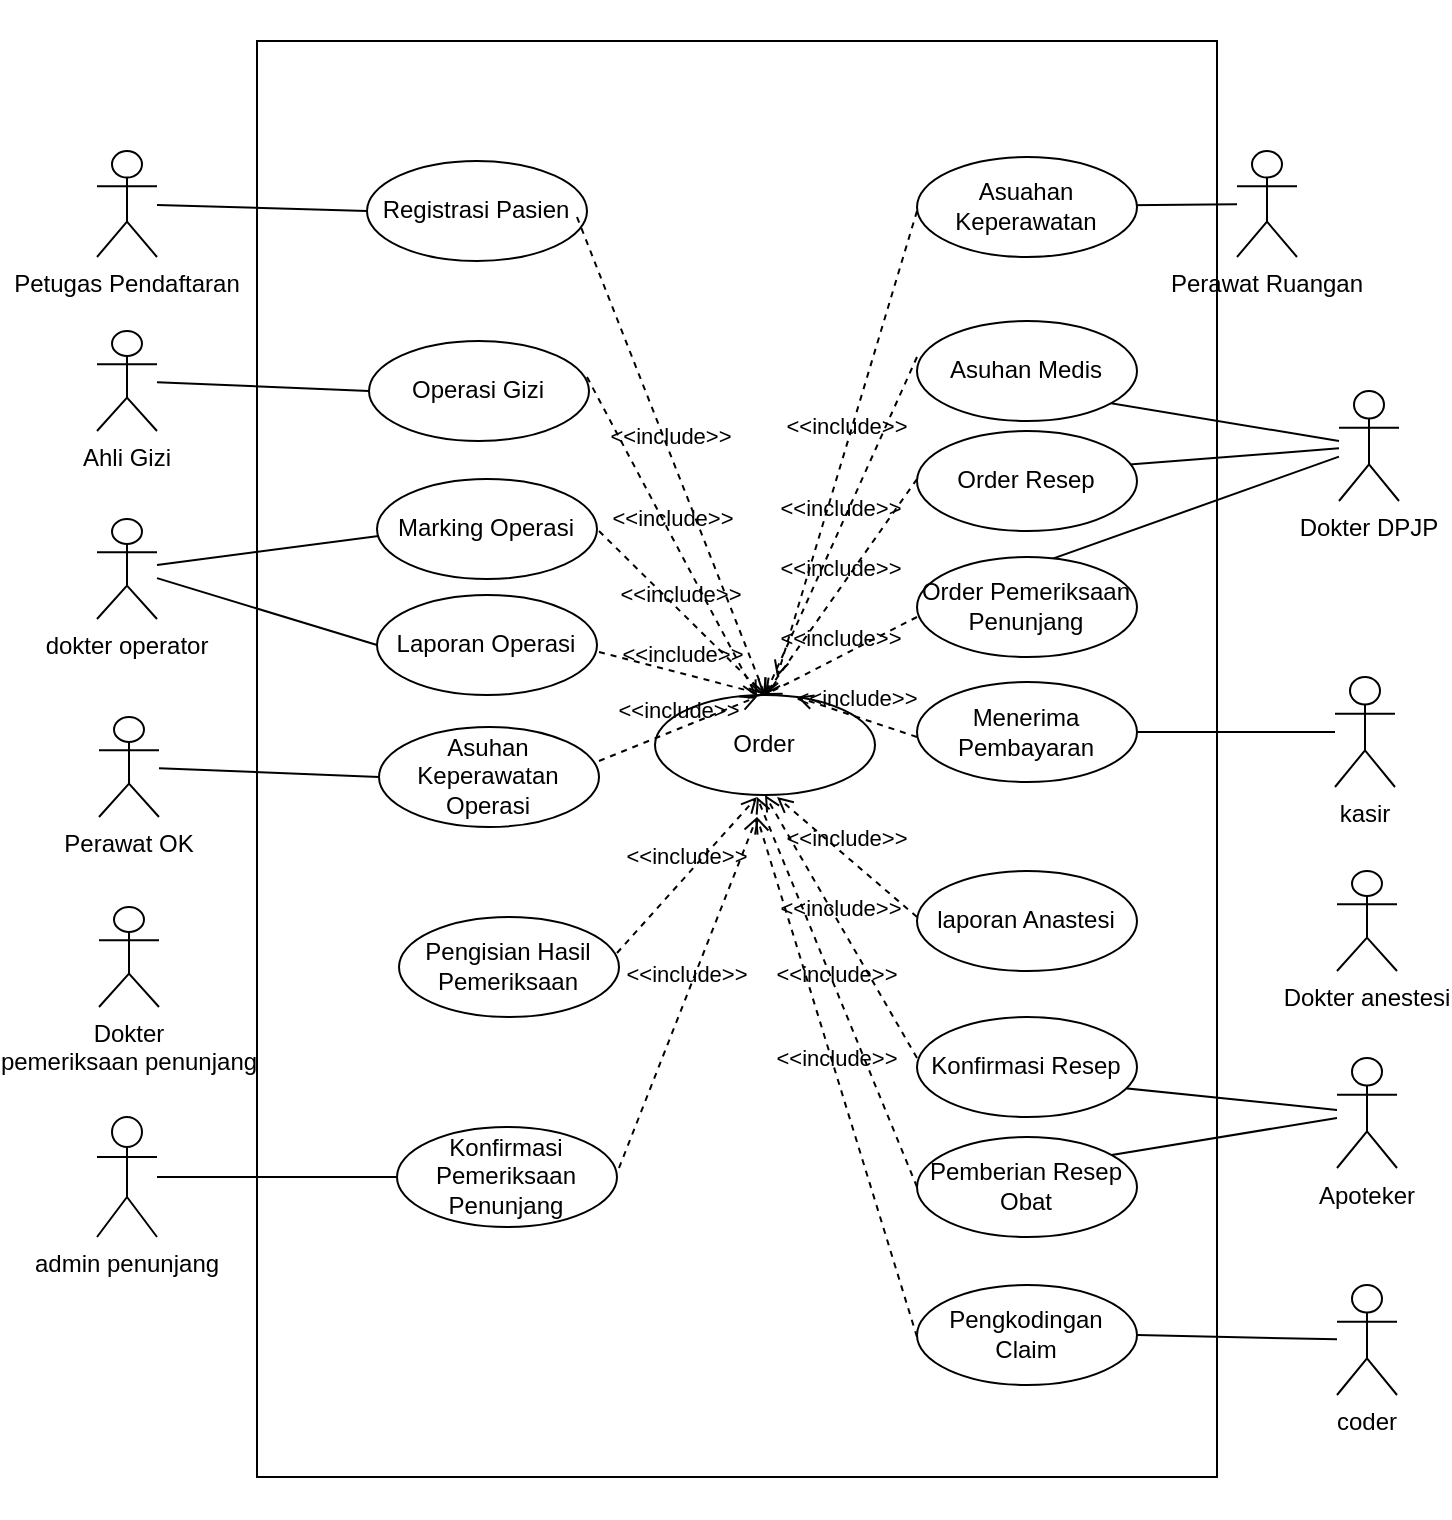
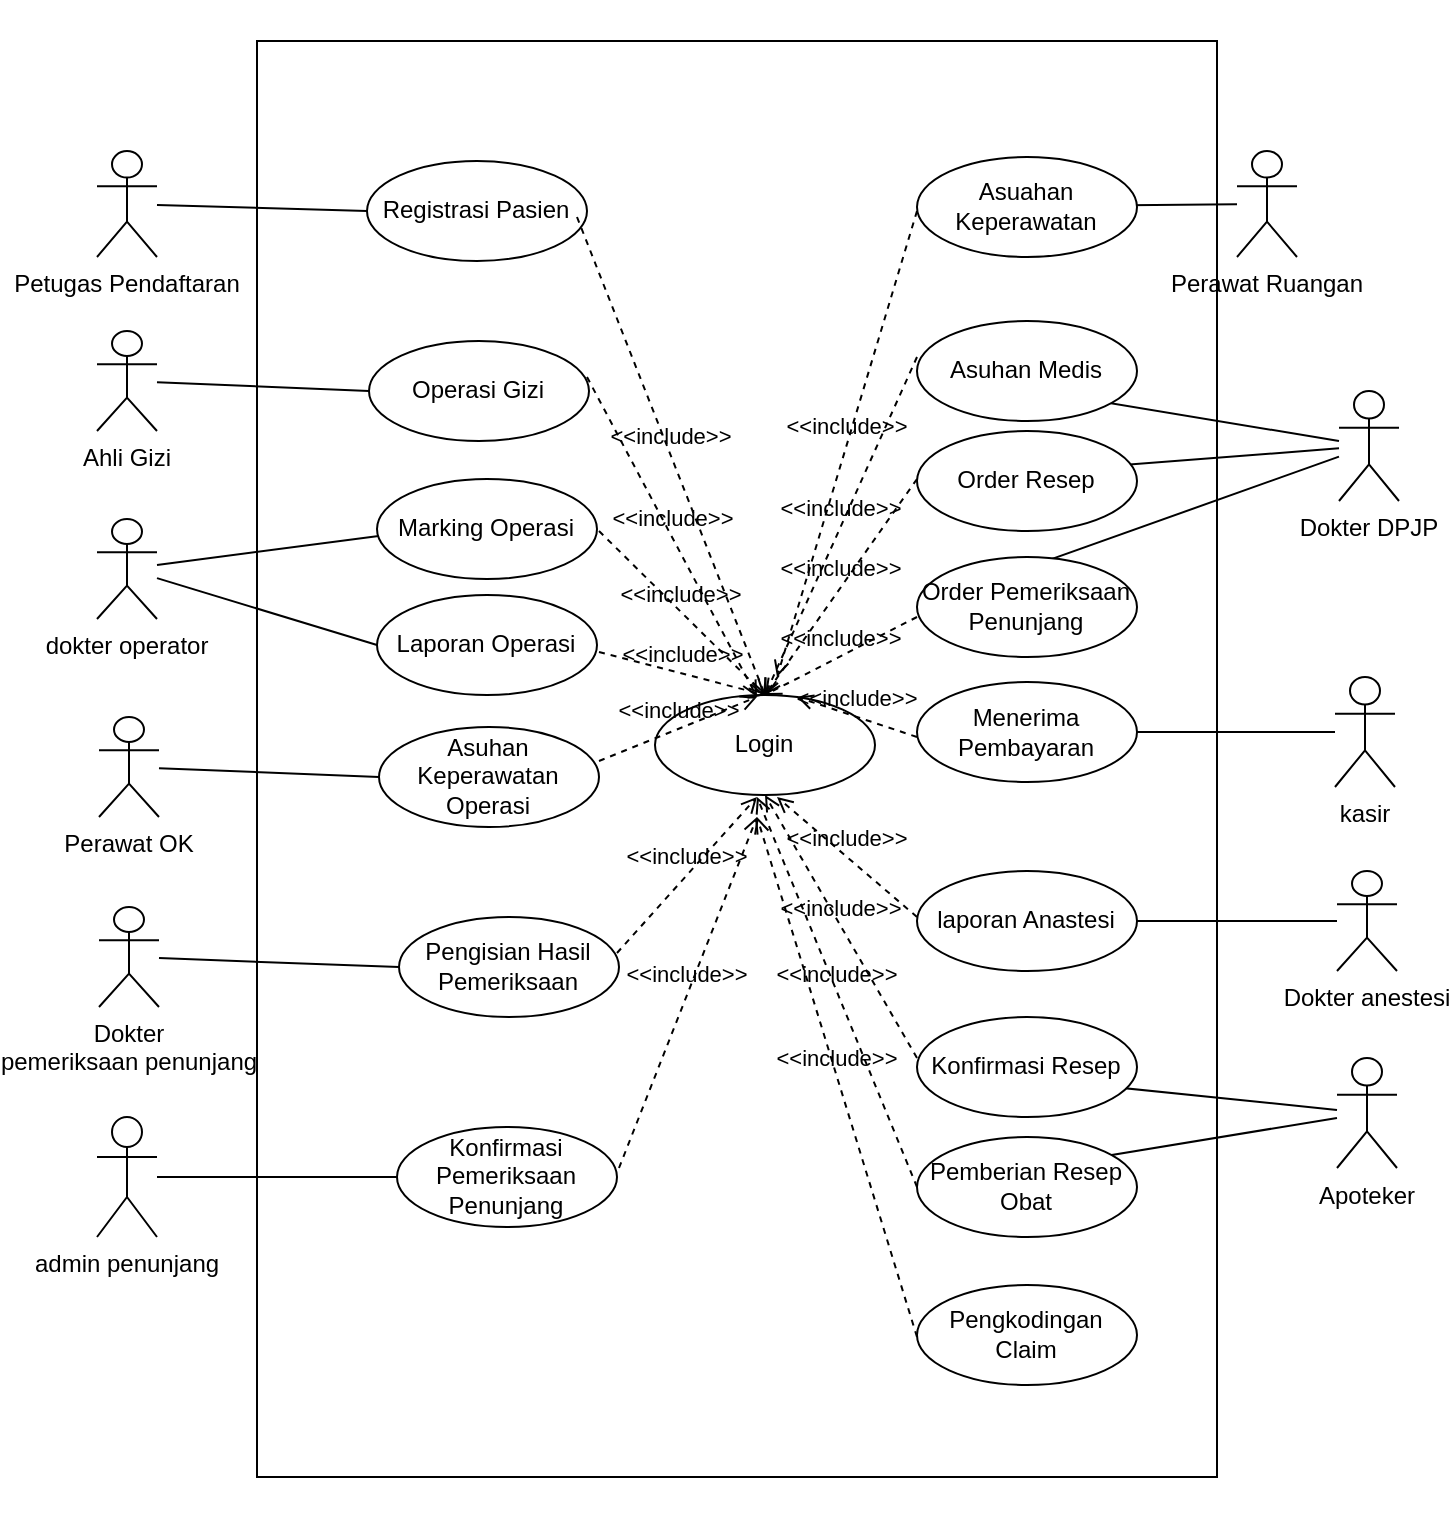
node "Order": label "Order" -> "Login"
edge "laporan Anastesi" -- "Dokter anestesi": added
edge "Dokter pemeriksaan penunjang" -- "Pengisian Hasil Pemeriksaan": added
edge "Pengkodingan Claim" -- "coder": removed
node "coder": removed
